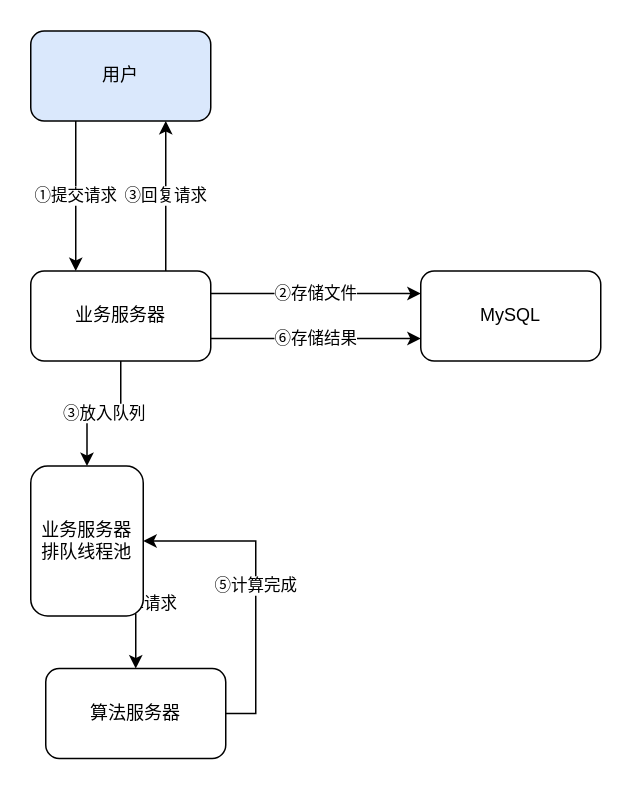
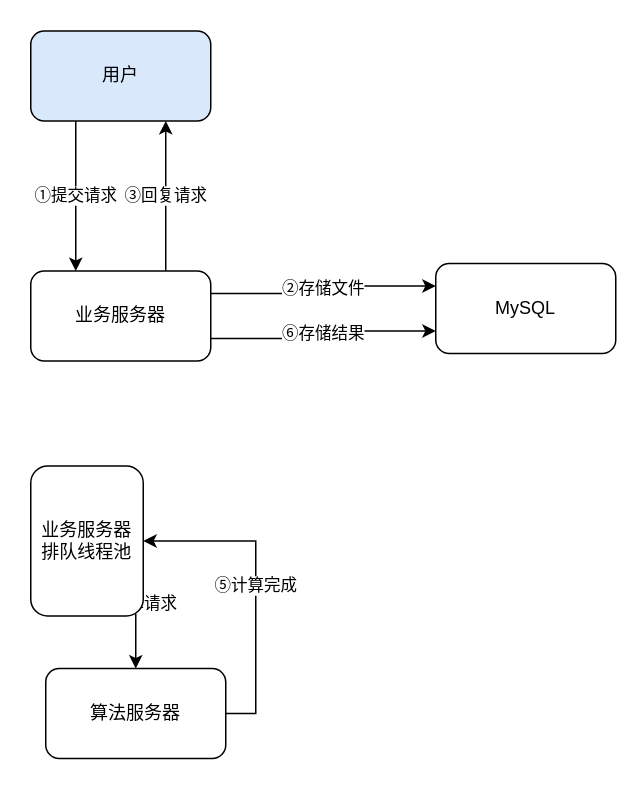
node "MySQL": moved (511, 316) -> (526, 308)
edge "业务服务器" -> "业务服务器 排队线程池": removed, label "③放入队列"
